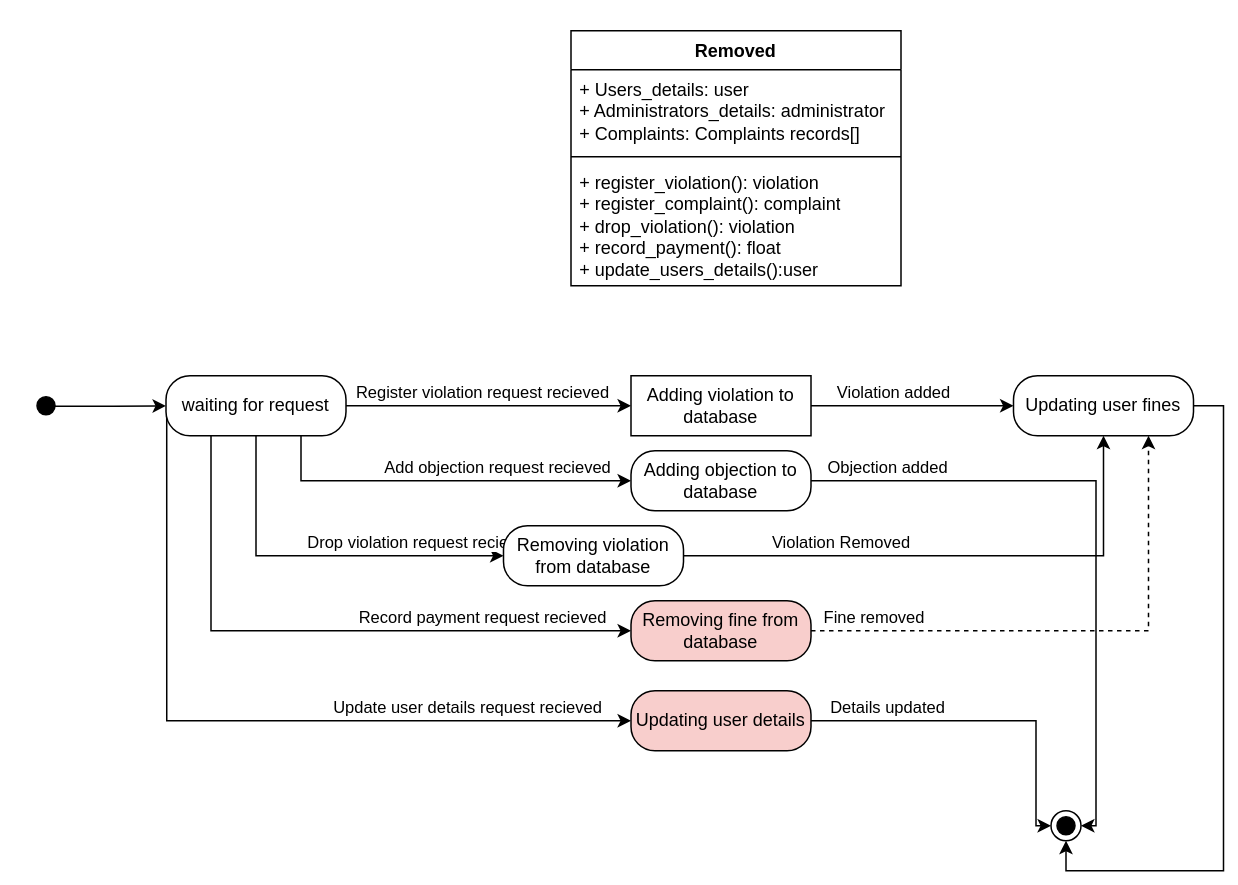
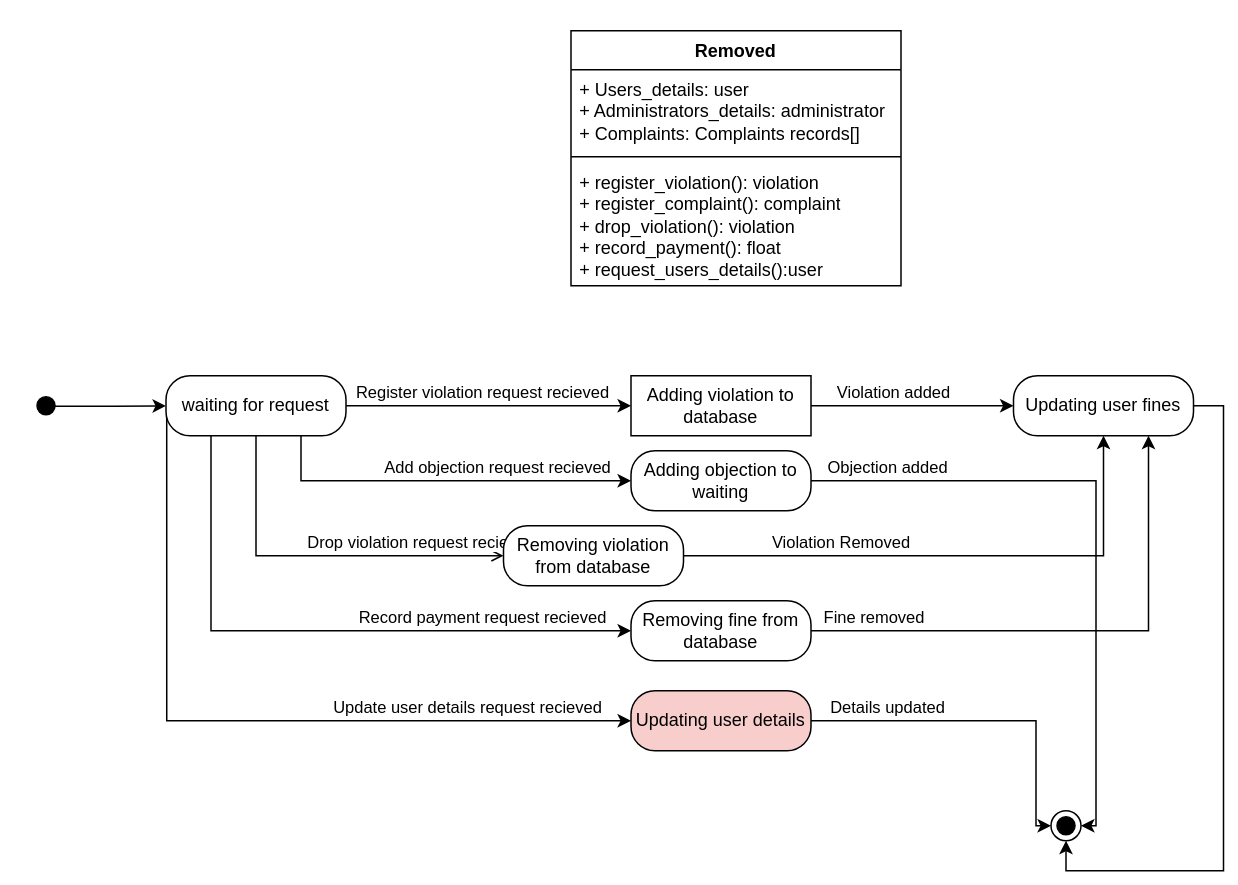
node "+ register_violation(): violation+ register_complaint(): complaint+ drop_violation(): violation+ record_payment(): float+ update_users_details():user": label "+ register_violation(): violation+ register_complaint(): complaint+ drop_violation(): violation+ record_payment(): float+ update_users_details():user" -> "+ register_violation(): violation+ register_complaint(): complaint+ drop_violation(): violation+ record_payment(): float+ request_users_details():user"
node "Adding objection to database": label "Adding objection to database" -> "Adding objection to waiting"
edge "waiting for request" -> "Removing violation from database": arrowhead classic -> open
node "Removing fine from database": fillcolor #f8cecc -> #ffffff
edge "Removing fine from database" -> "Updating user fines": style dashed -> solid
